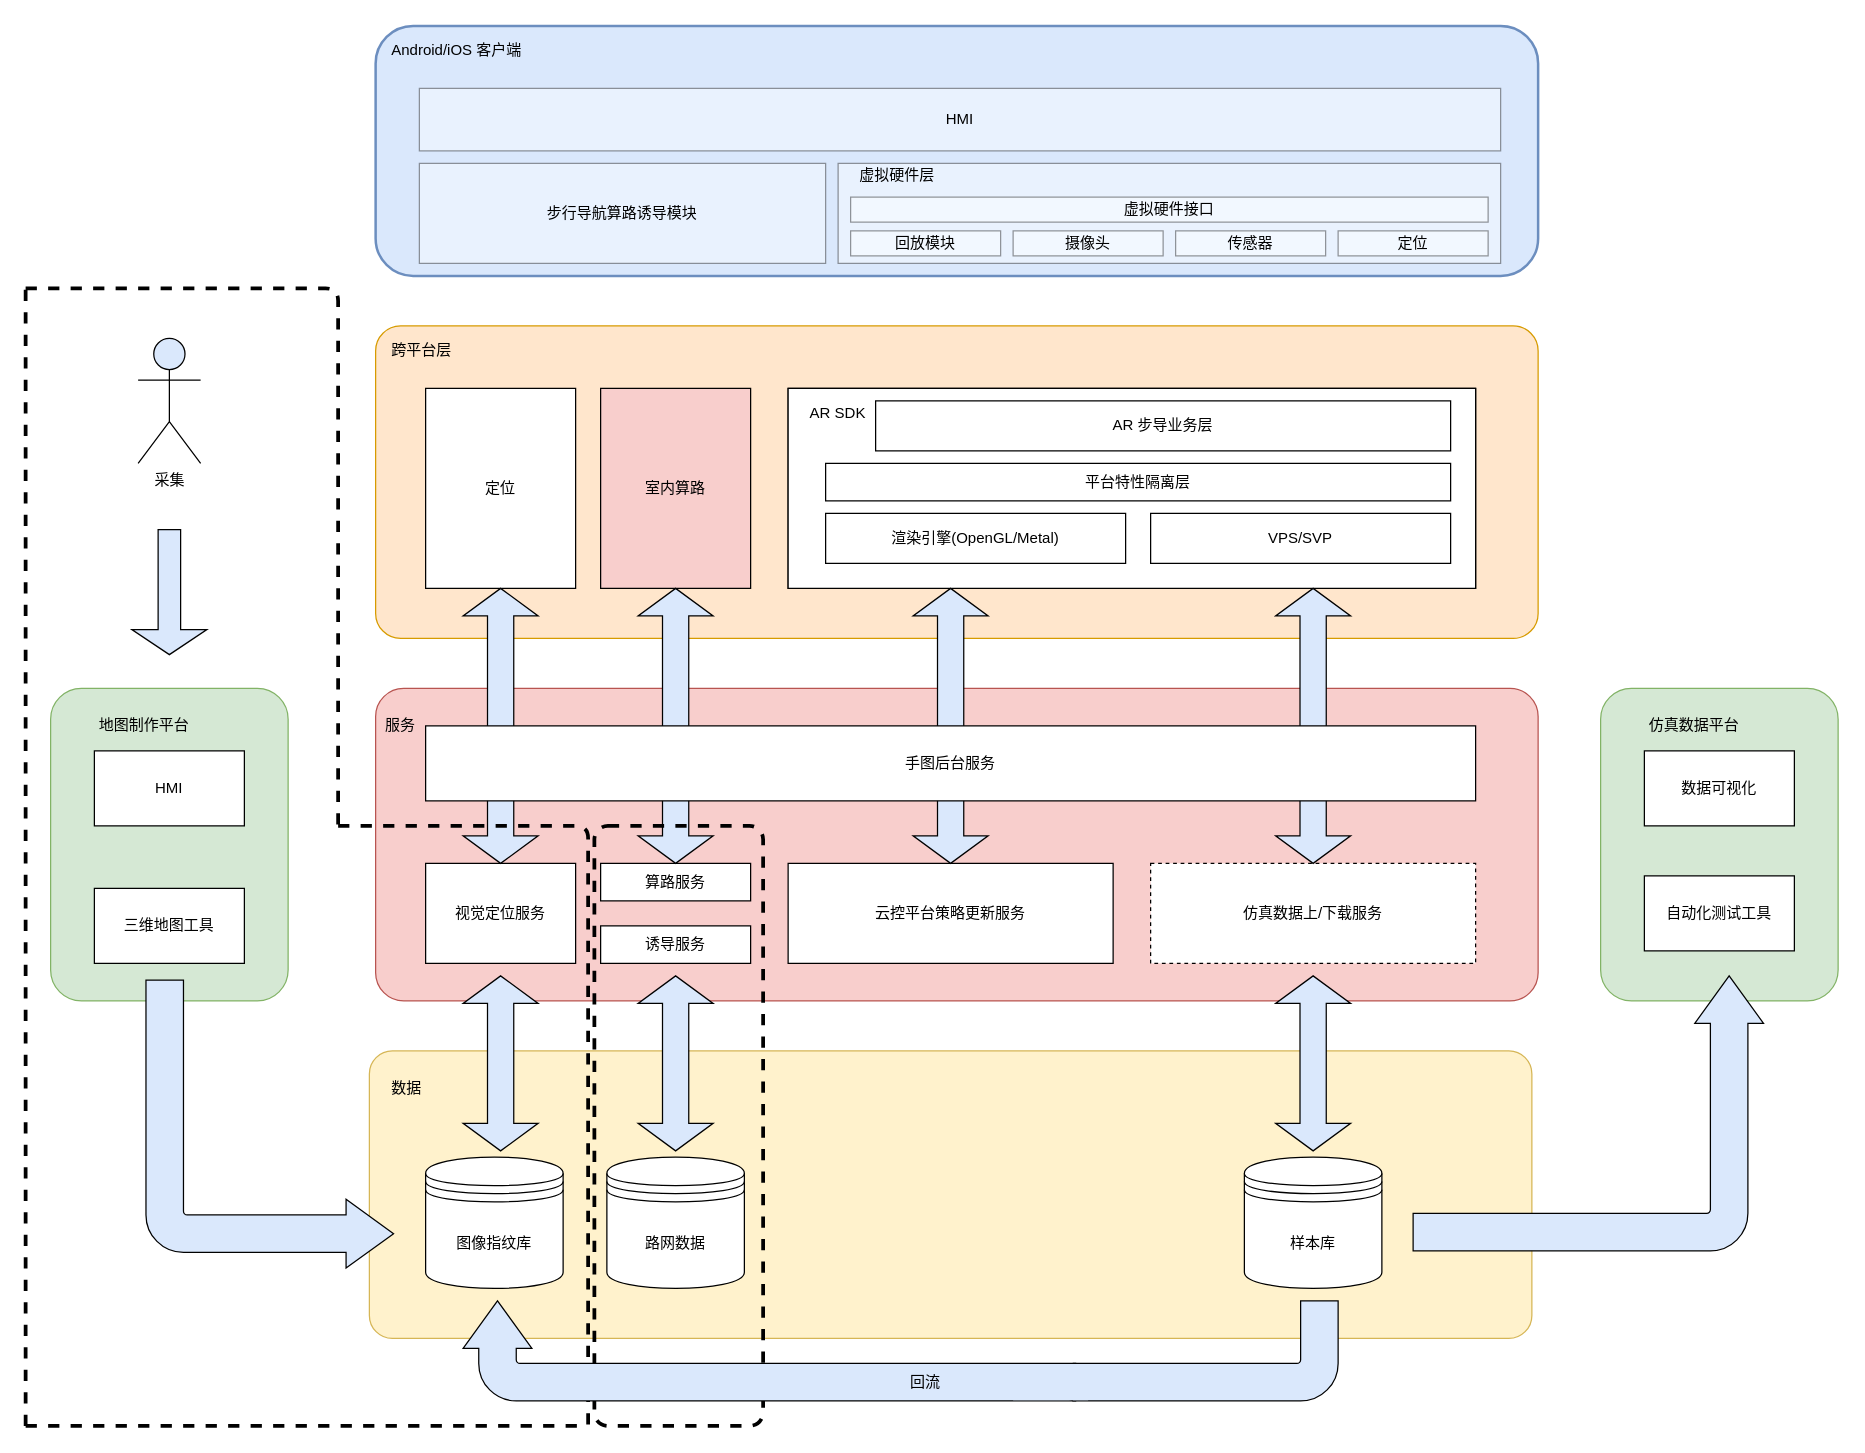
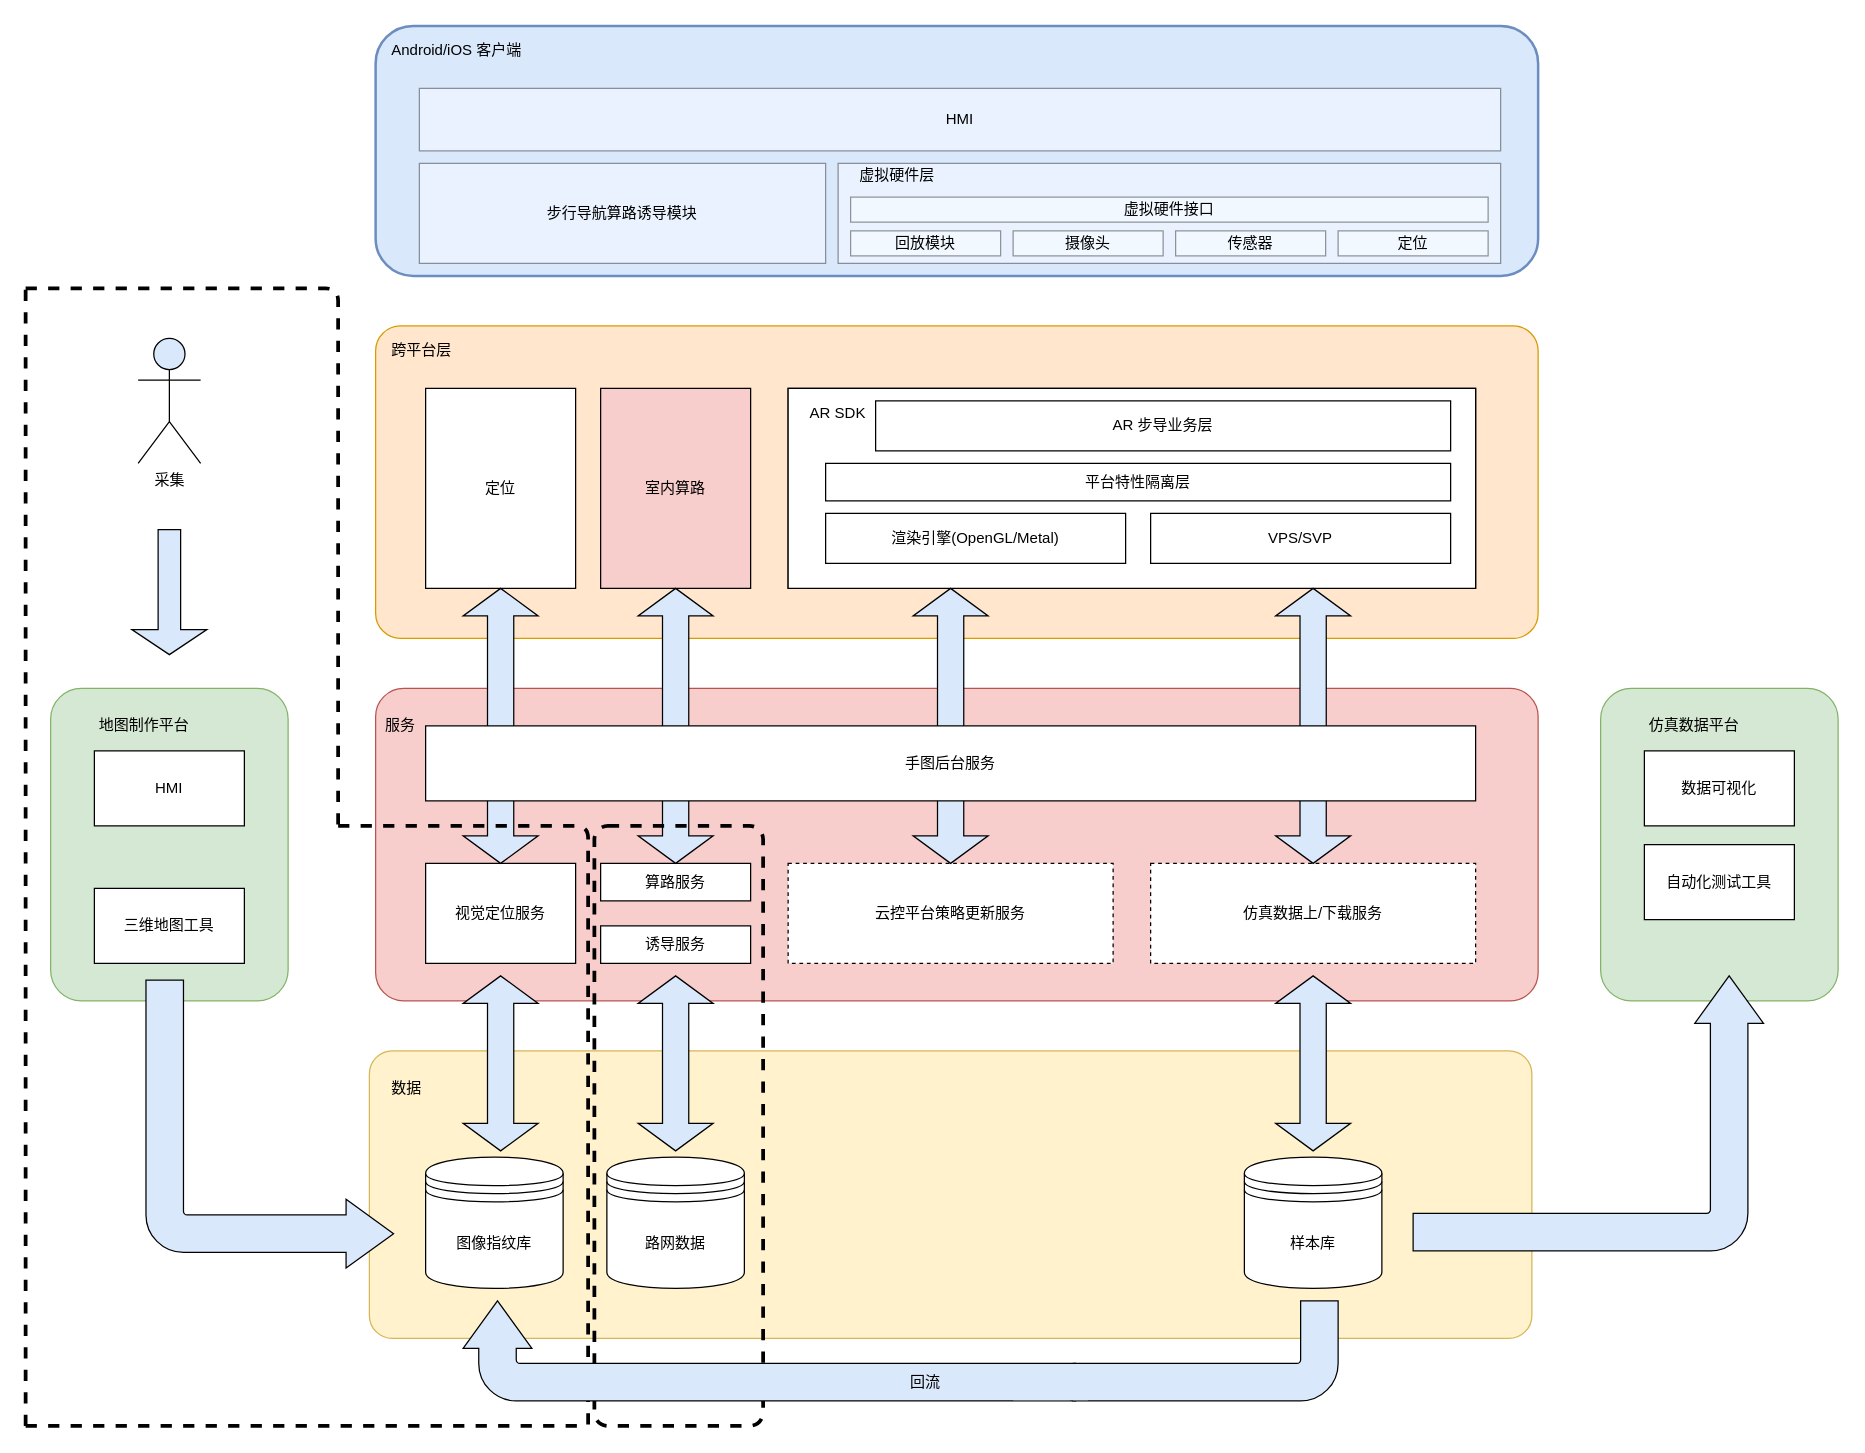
node "云控平台策略更新服务": style solid -> dashed
node "自动化测试工具": moved (1719, 913) -> (1719, 882)
